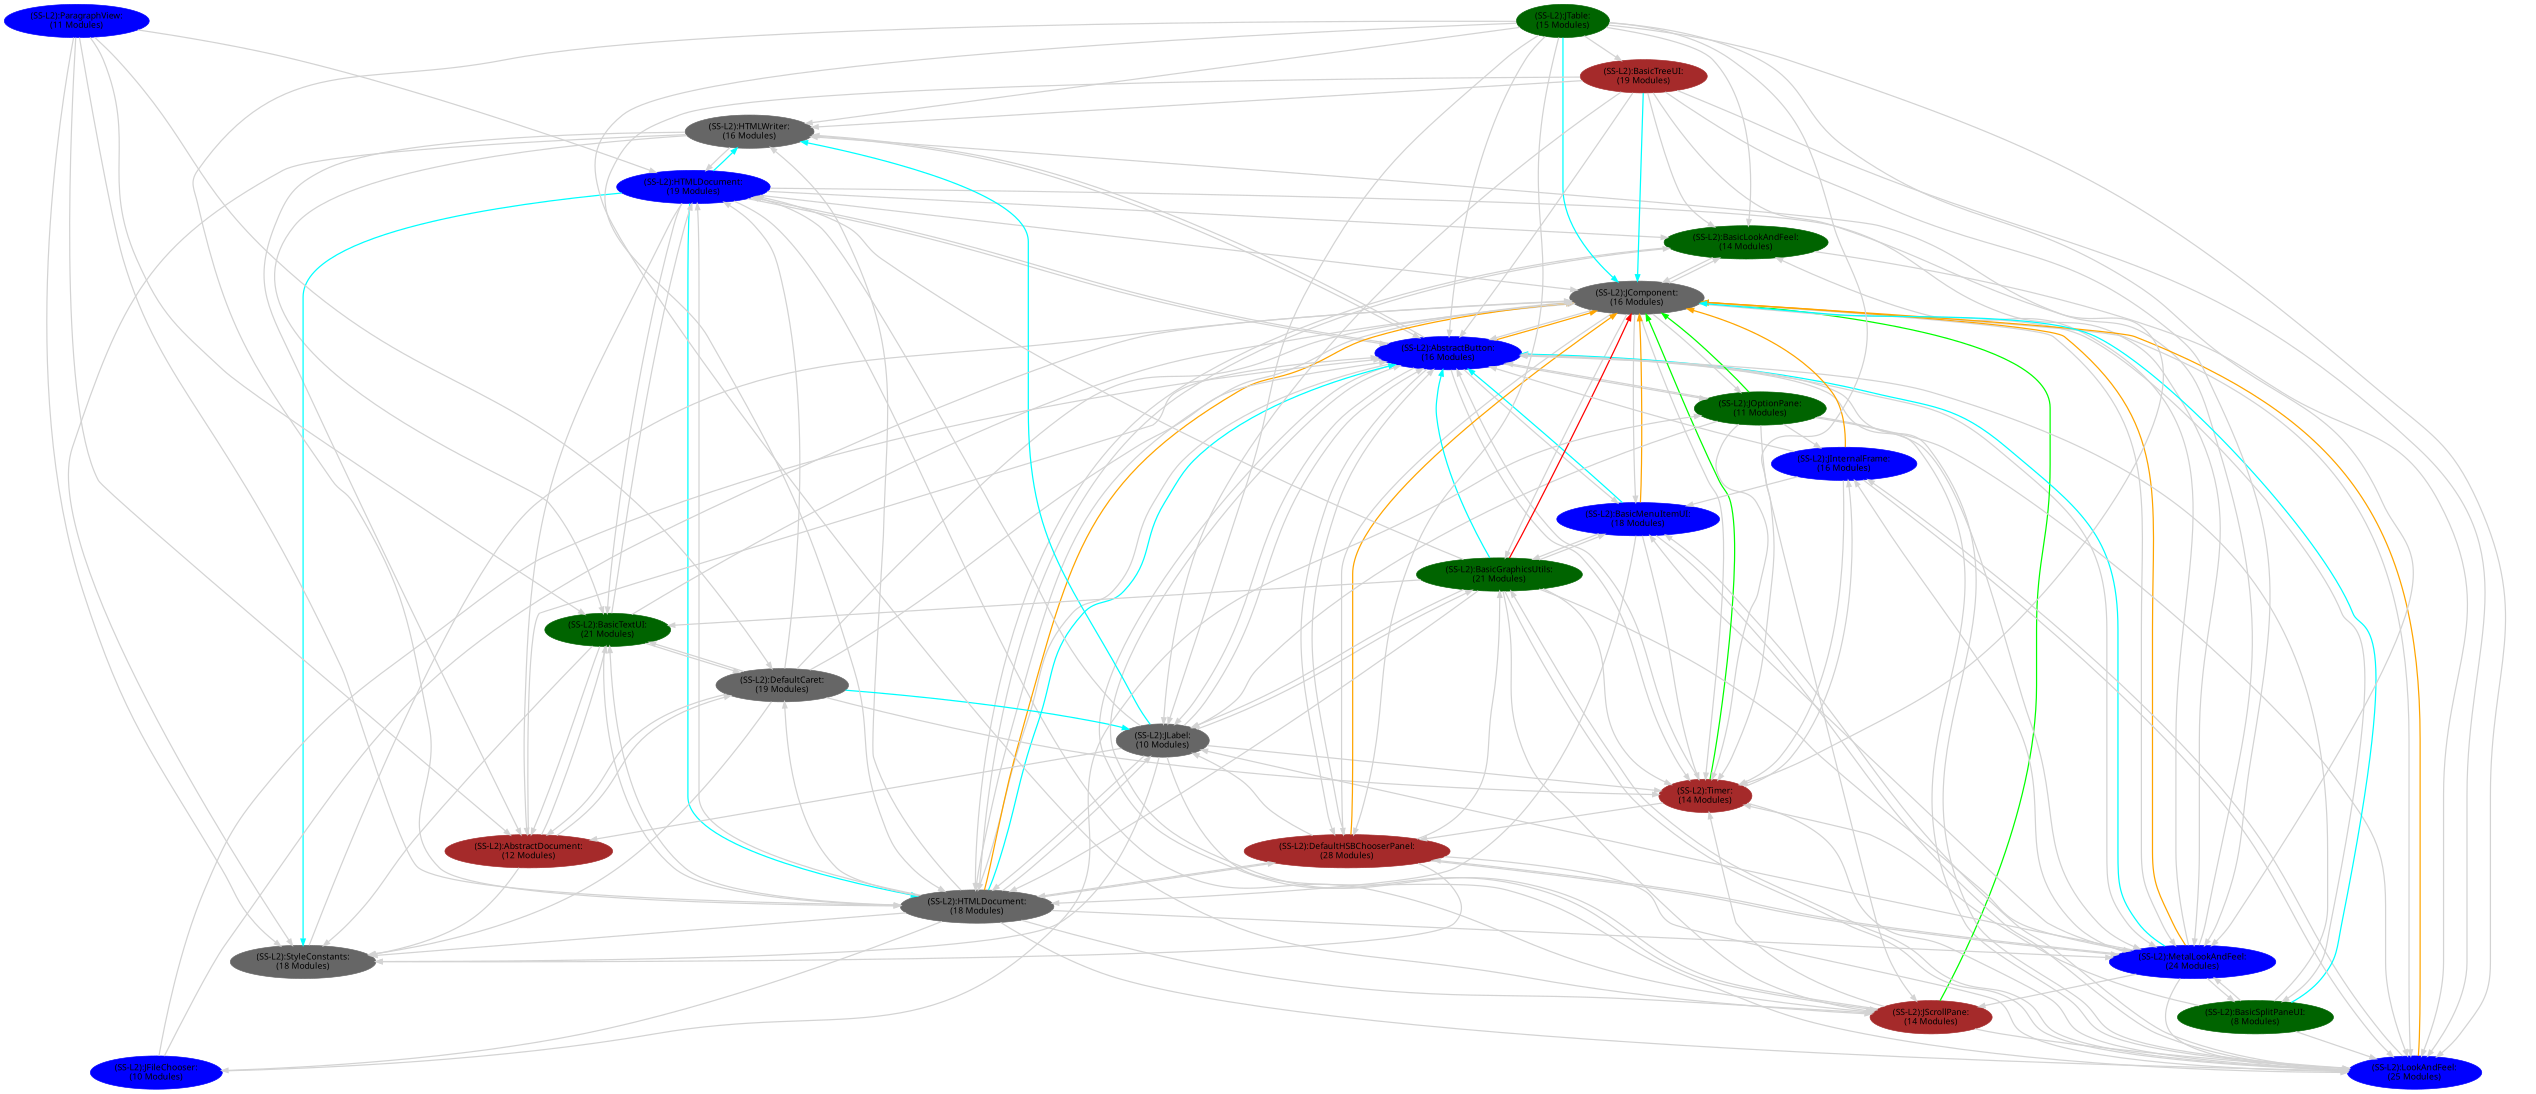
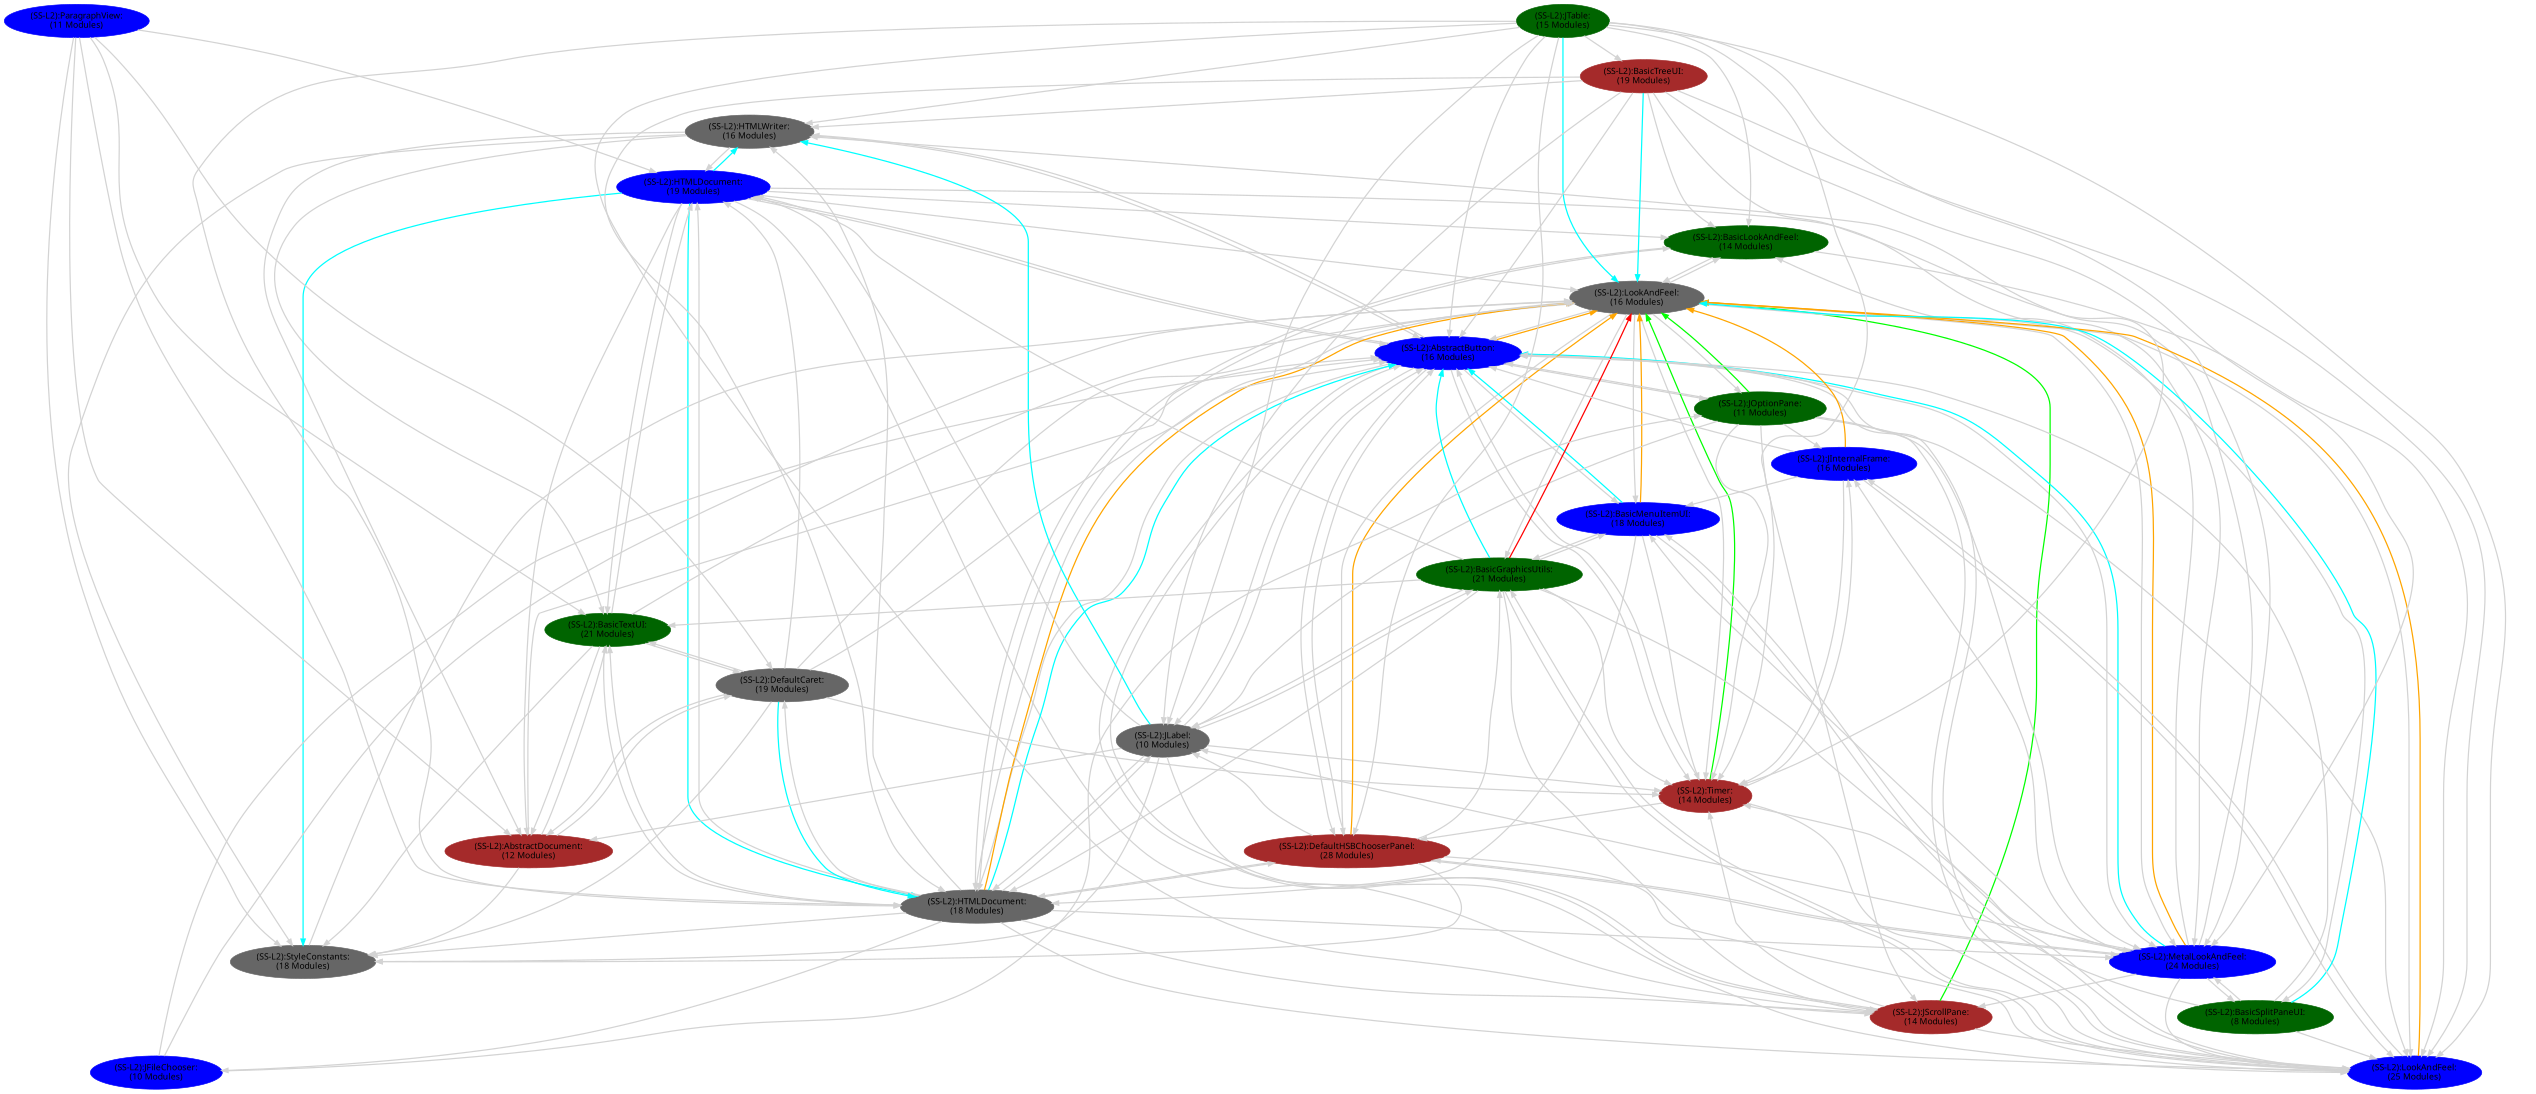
node "(SS-L2):JComponent: (16 Modules)": label "(SS-L2):JComponent: (16 Modules)" -> "(SS-L2):LookAndFeel: (16 Modules)"
edge "(SS-L2):DefaultCaret: (19 Modules)" -> "(SS-L2):JLabel: (10 Modules)": now "(SS-L2):DefaultCaret: (19 Modules)" -> "(SS-L2):HTMLDocument: (18 Modules)"
